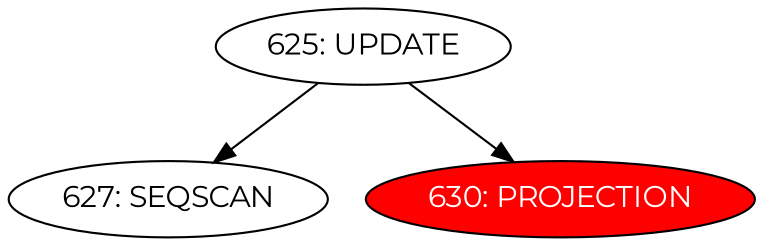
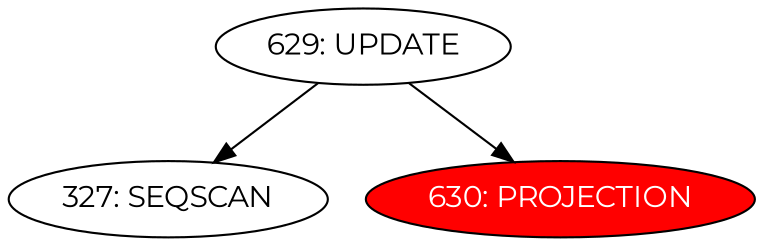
node "625: UPDATE": label "625: UPDATE" -> "629: UPDATE"
node "627: SEQSCAN": label "627: SEQSCAN" -> "327: SEQSCAN"
